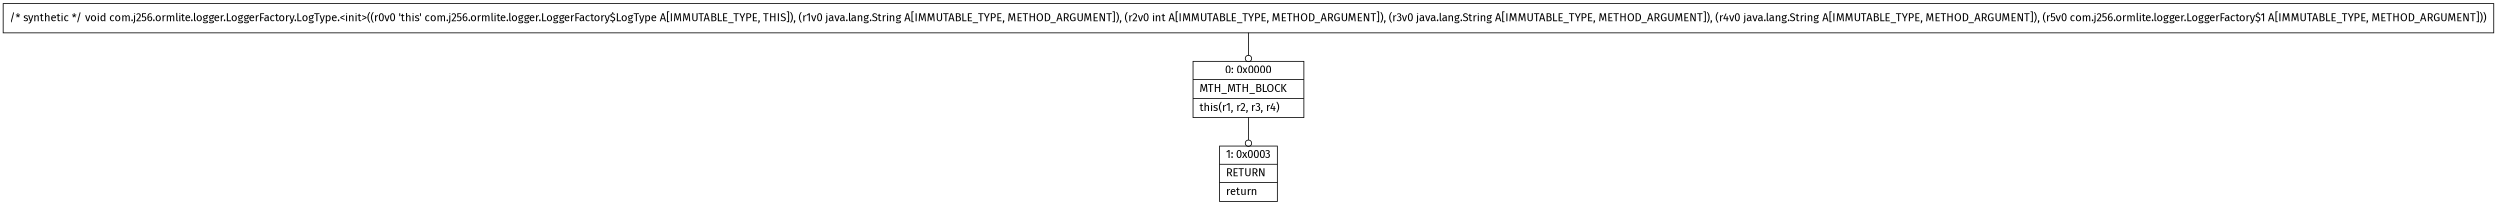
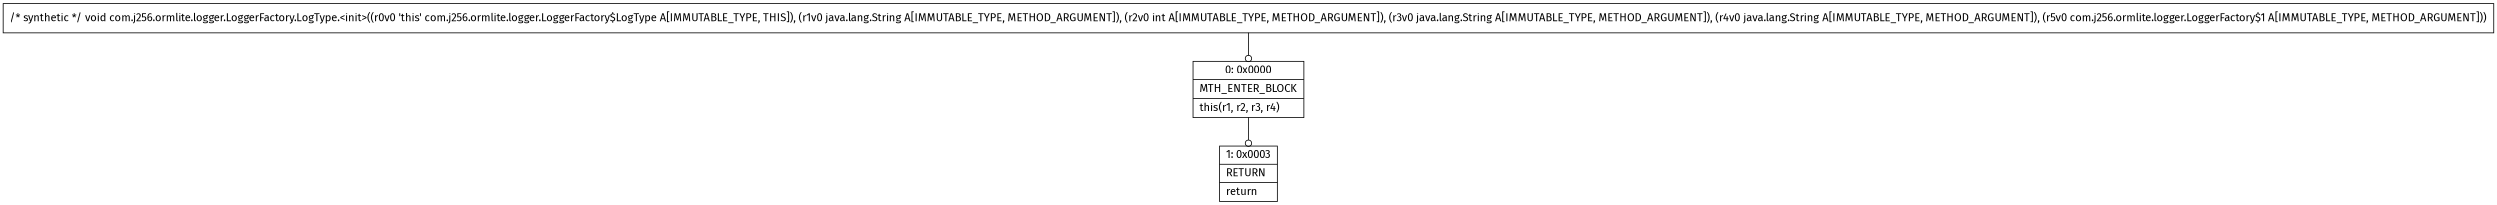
node "0: 0x0000": text "MTH_MTH_BLOCK" -> "MTH_ENTER_BLOCK"
